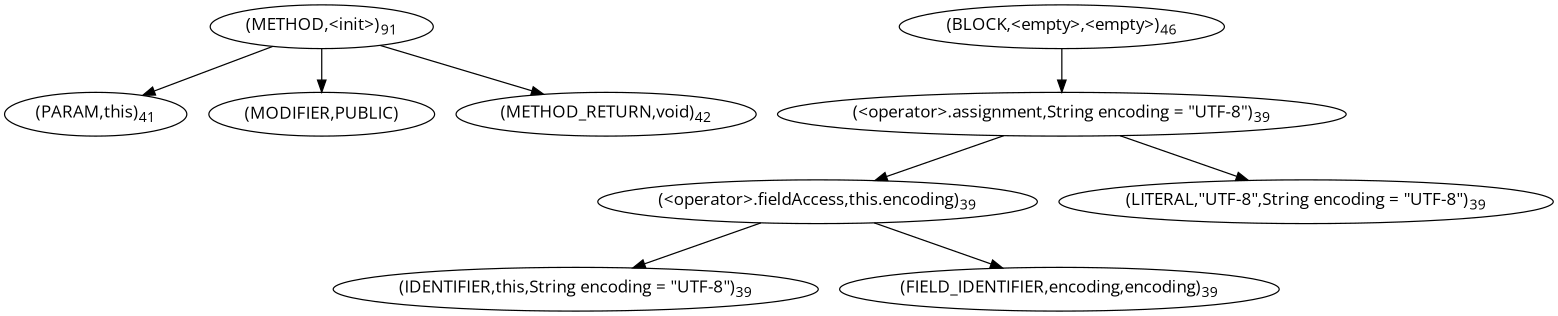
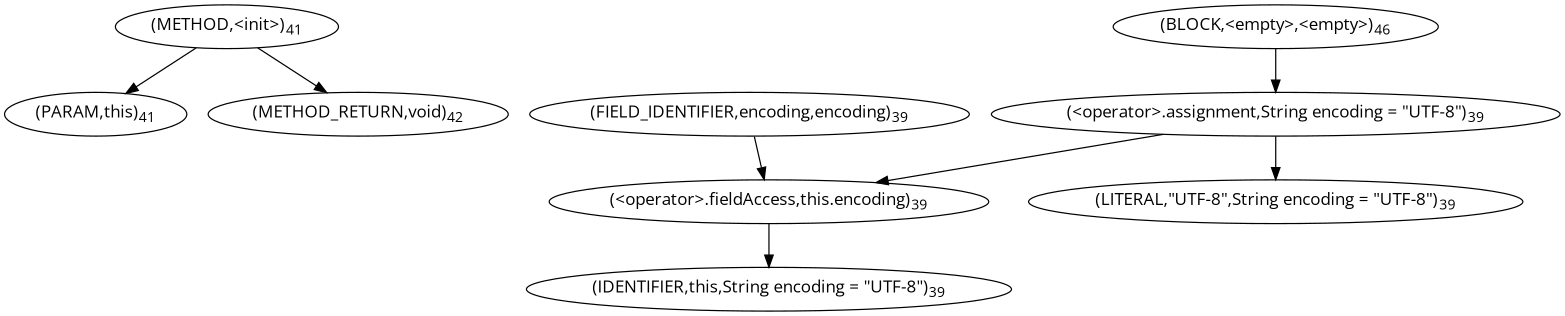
node "(METHOD,<init>)": text "91" -> "41"
node "(MODIFIER,PUBLIC)": removed
edge "(<operator>.fieldAccess,this.encoding)" -> "(FIELD_IDENTIFIER,encoding,encoding)": reversed
